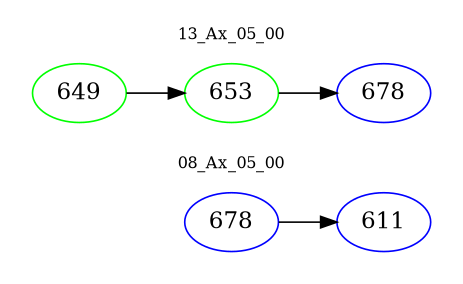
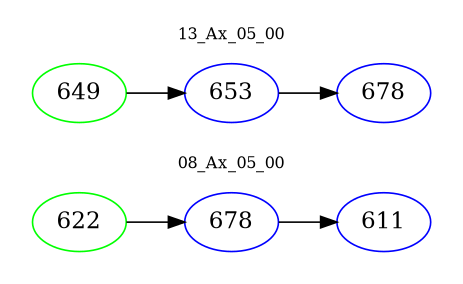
node "653": color green -> blue
node "622": added
